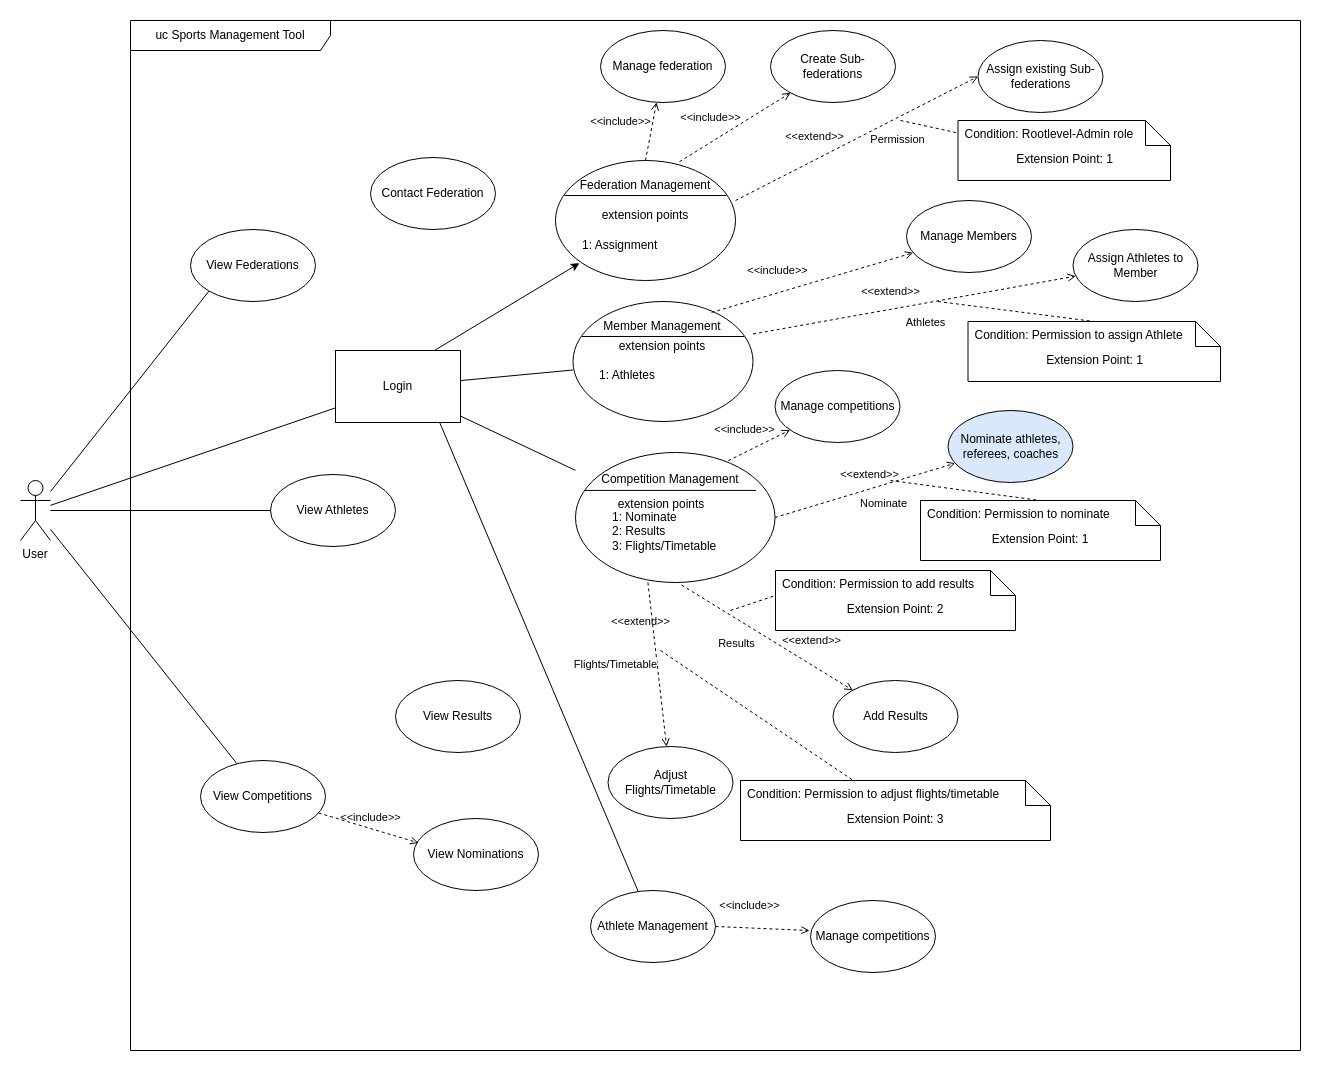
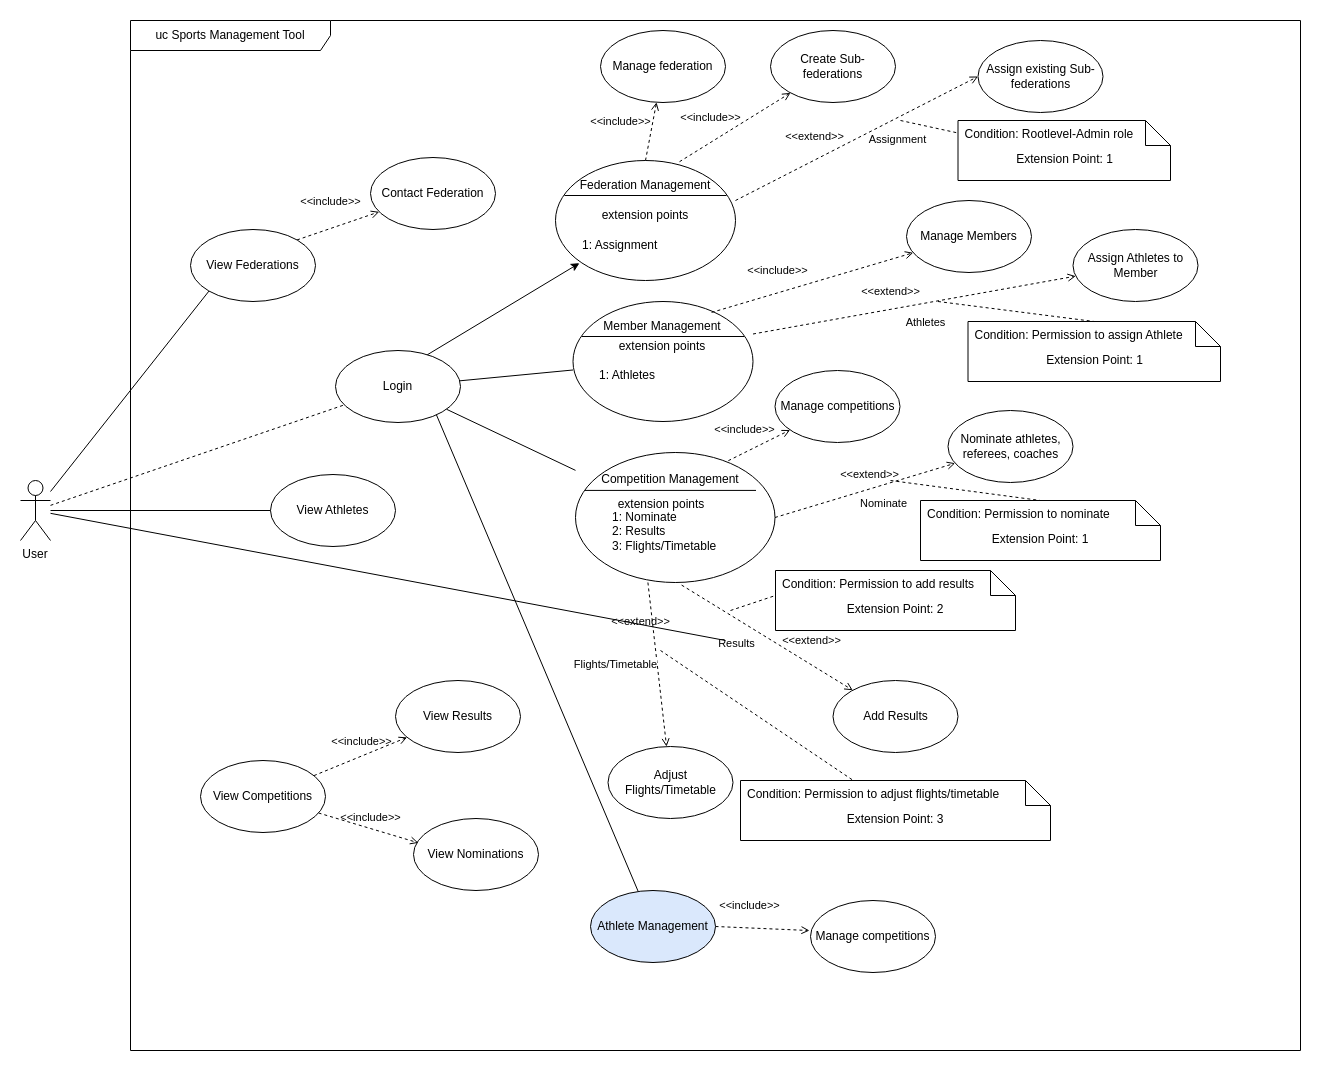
node "Permission": label "Permission" -> "Assignment"
edge "View Federations" -> "Contact Federation": added, label "<<include>>"
node "Login": shape rectangle -> ellipse
node "Nominate athletes, referees, coaches": fillcolor #dae8fc -> #ffffff
edge "Login" -- "User": style solid -> dashed
edge "User" -- "View Competitions": now "User" -- "Results"
edge "View Competitions" -> "View Results": added, label "<<include>>"
node "Athlete Management": fillcolor #ffffff -> #dae8fc
